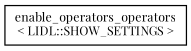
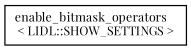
node "enable_operators_operators < LIDL::SHOW_SETTINGS >": label "enable_operators_operators < LIDL::SHOW_SETTINGS >" -> "enable_bitmask_operators < LIDL::SHOW_SETTINGS >"
